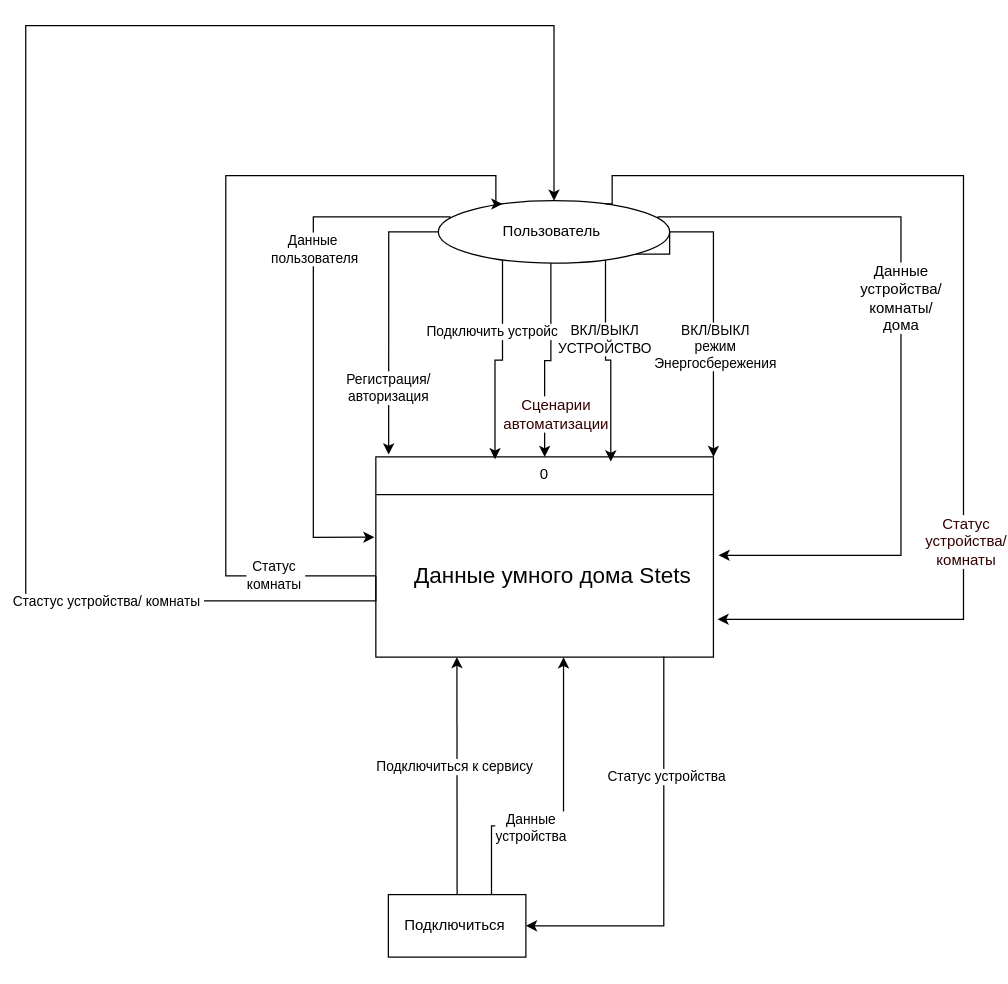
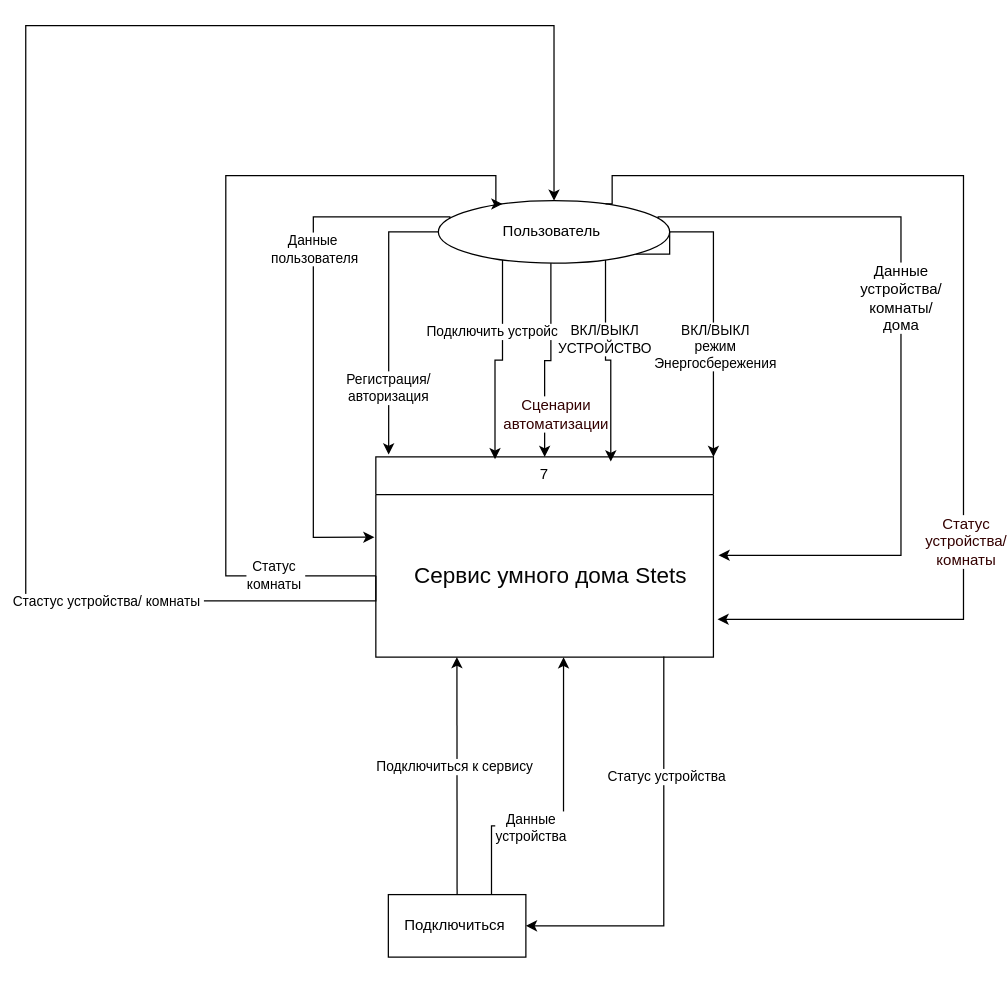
node "0": label "0" -> "7"
node "Данные умного дома Stets": label "Данные умного дома Stets" -> "Сервис умного дома Stets"
